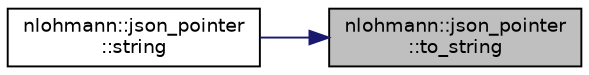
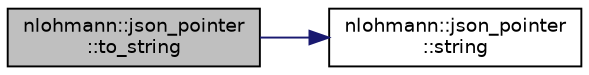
edge "nlohmann::json_pointer ::string" -> "nlohmann::json_pointer ::to_string": reversed
